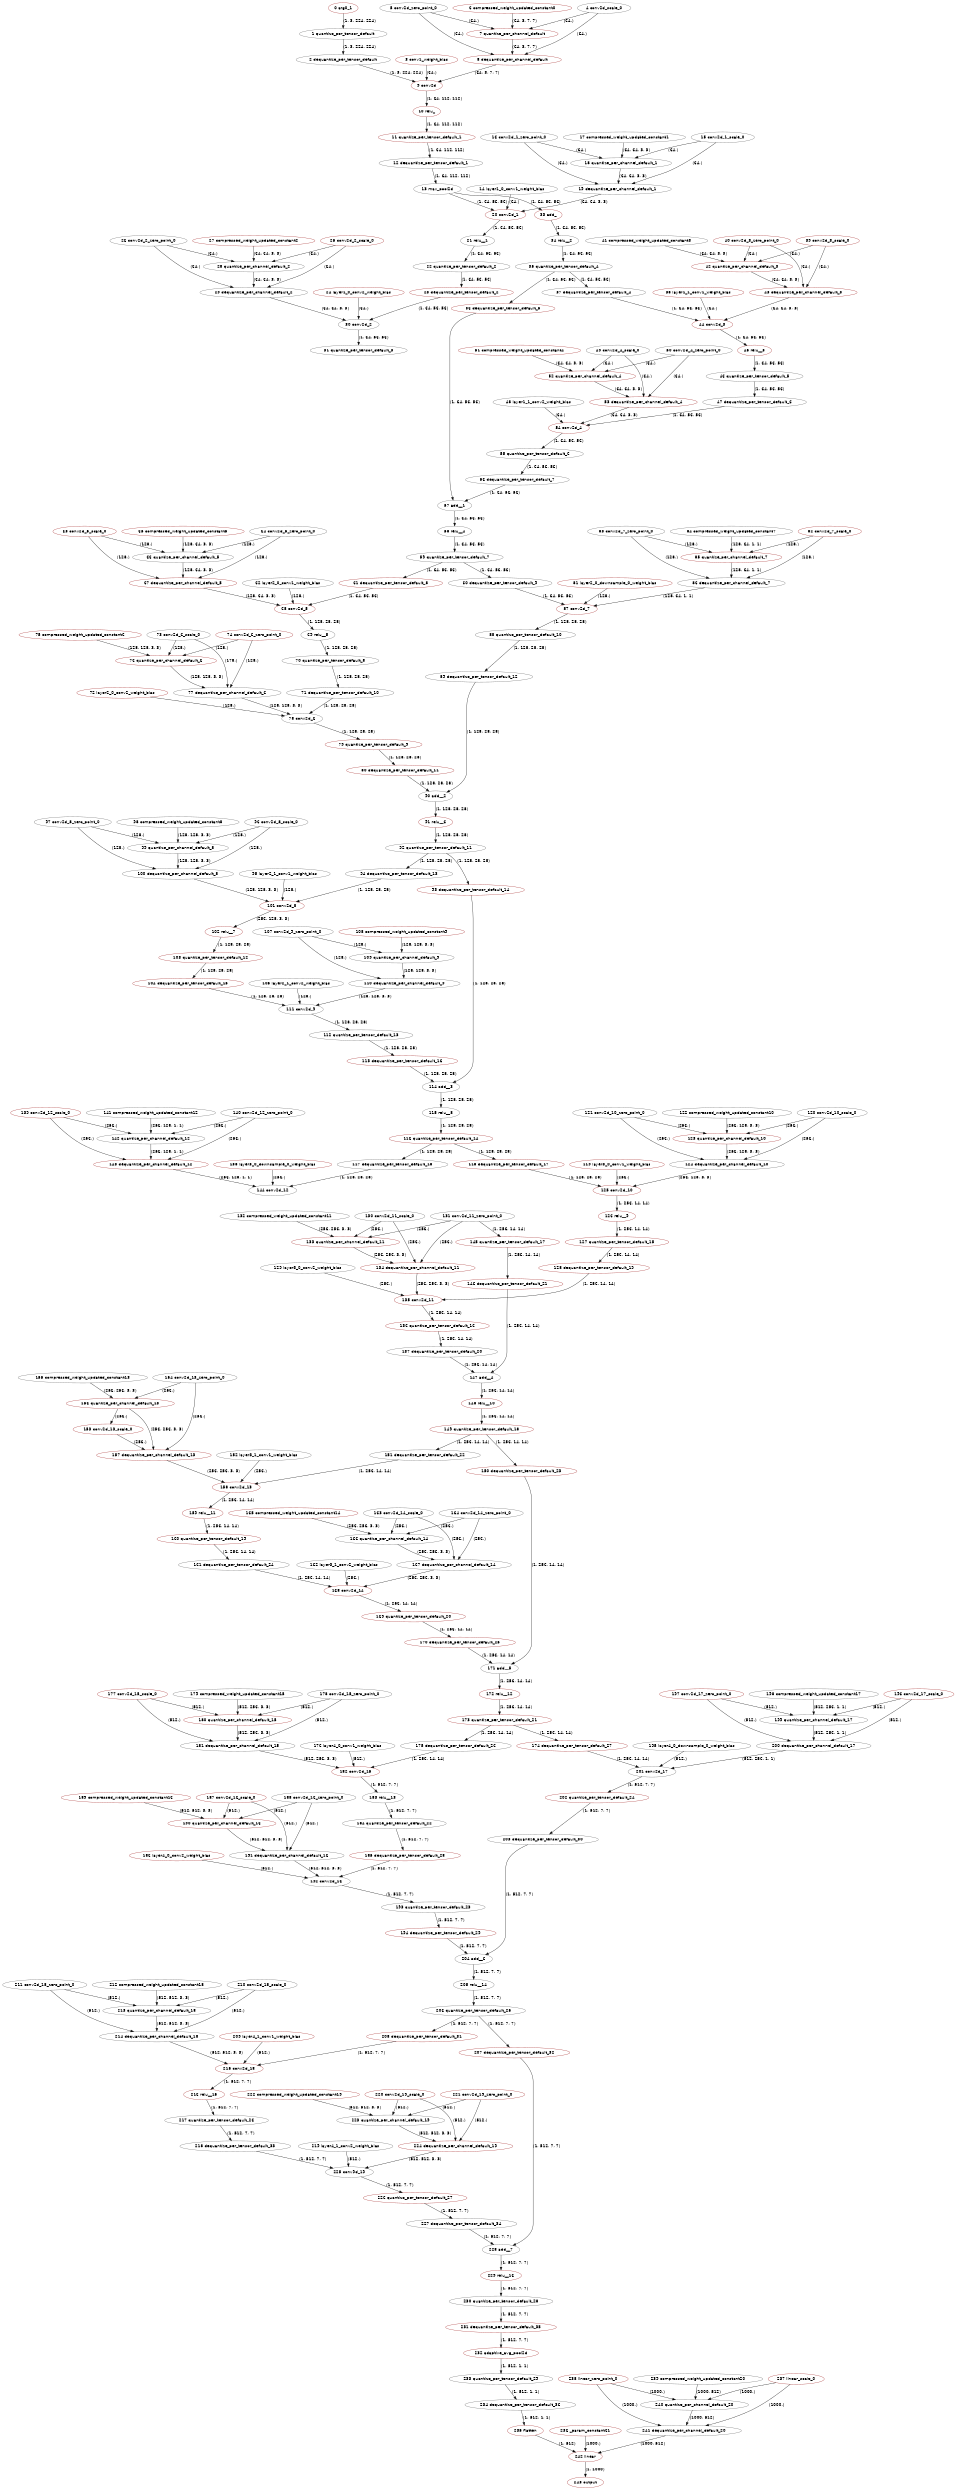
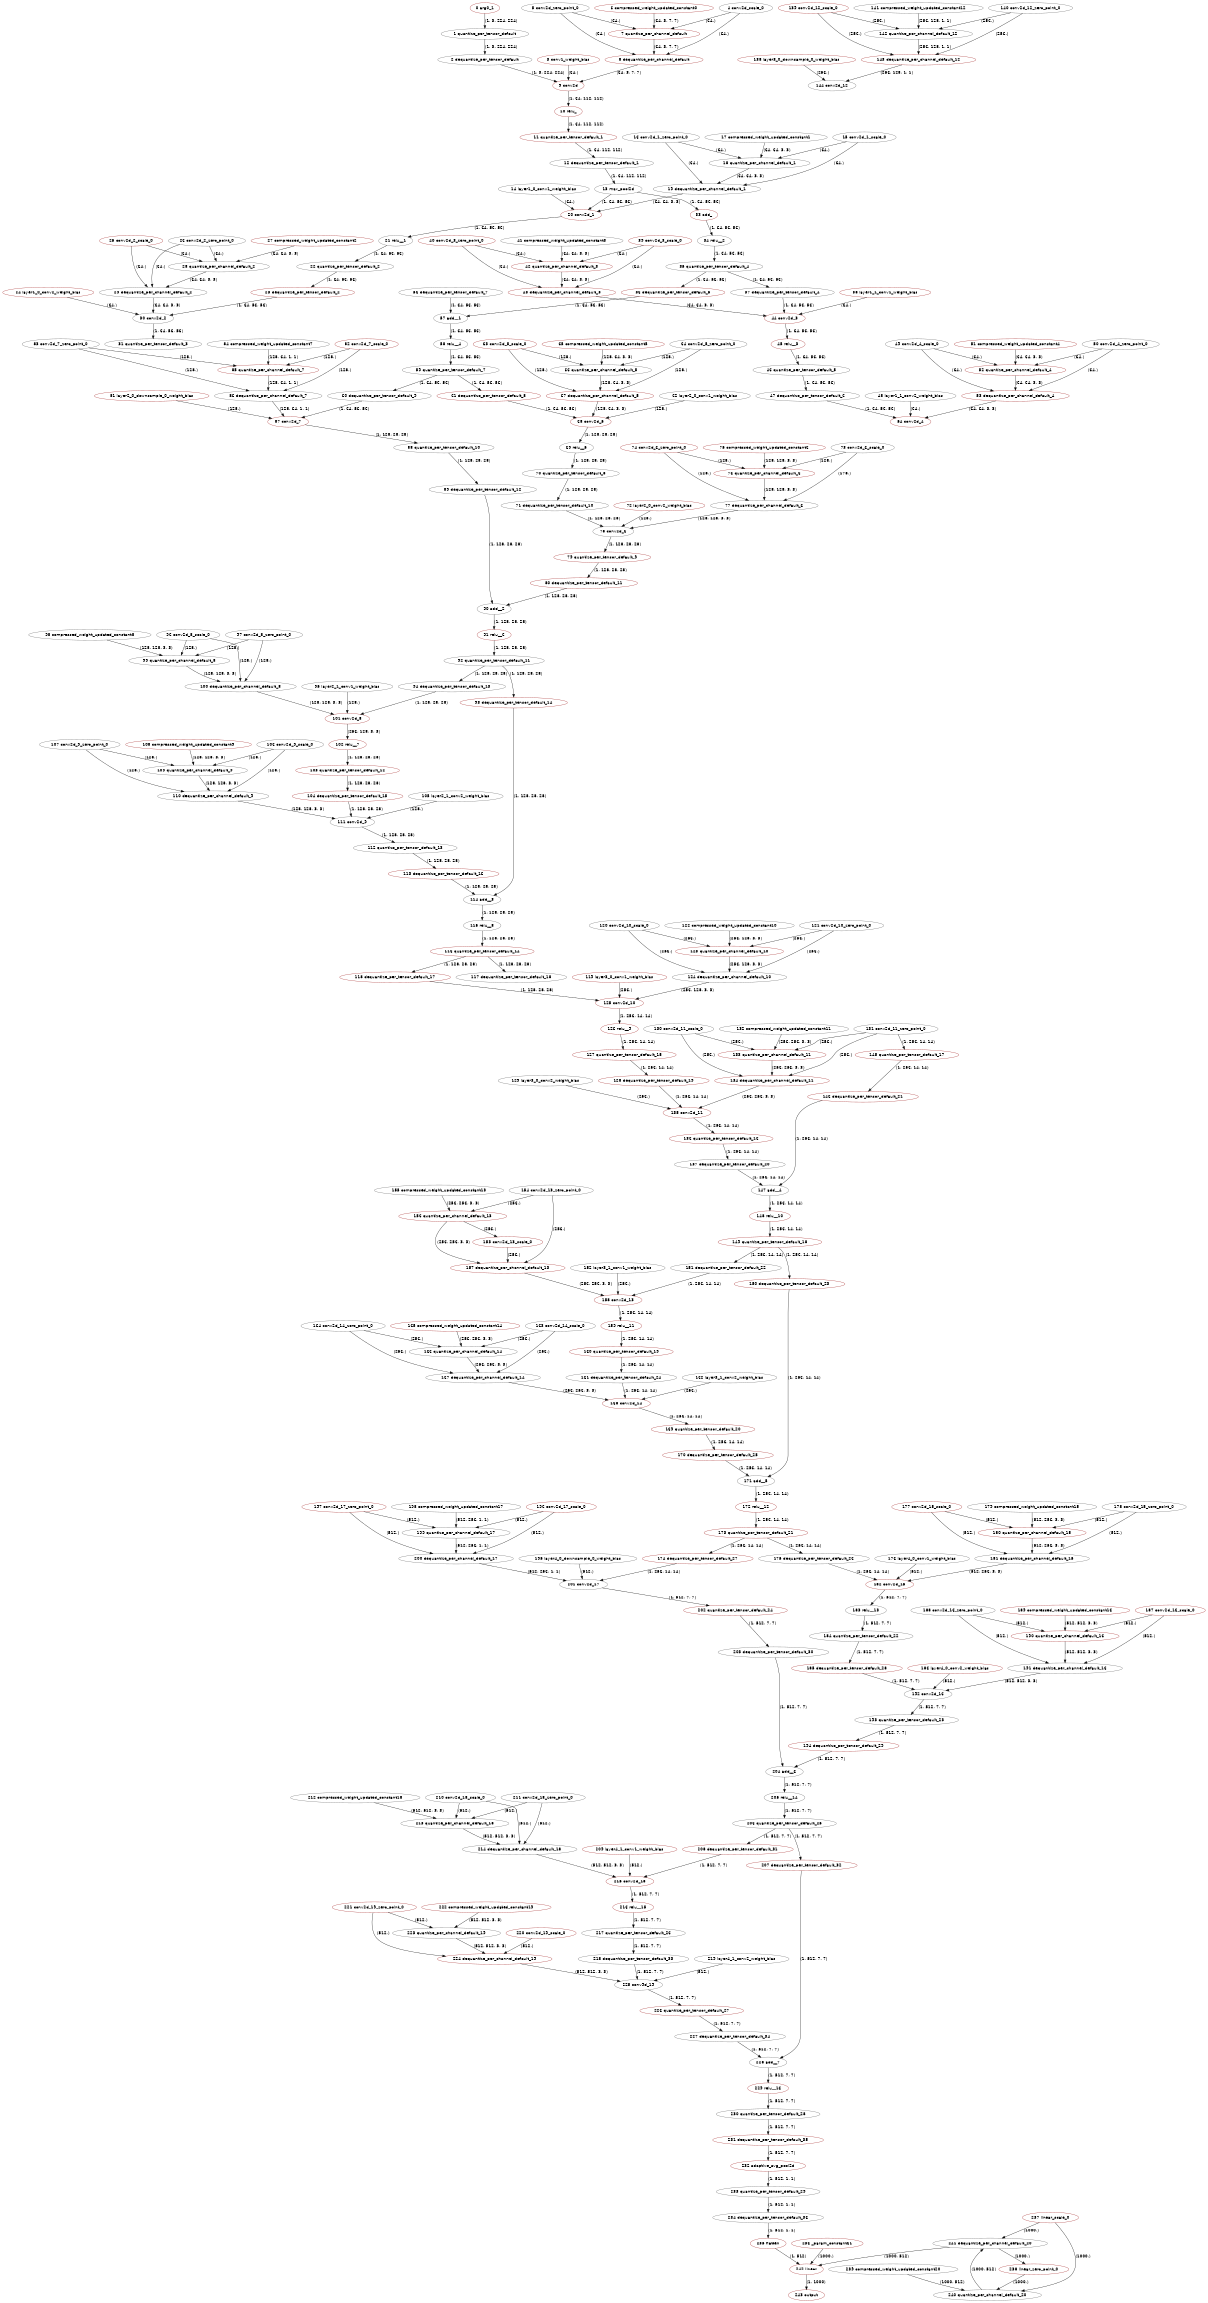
node "55 quantize_per_tensor_default_6": removed
node "106 conv2d_9_scale_0": added
edge "117 dequantize_per_tensor_default_18" -> "144 conv2d_12": removed, label "(1, 128, 28, 28)"
edge "220 conv2d_19_scale_0" -> "223 quantize_per_channel_default_19": removed, label "(512,)"
edge "238 linear_zero_point_0" -> "241 dequantize_per_channel_default_20": reversed
